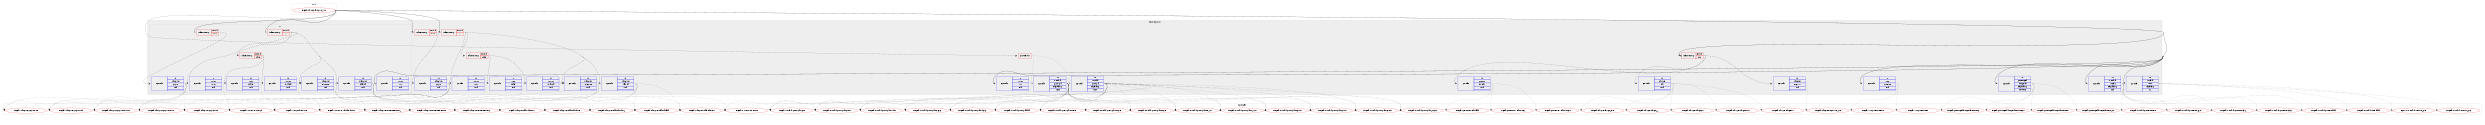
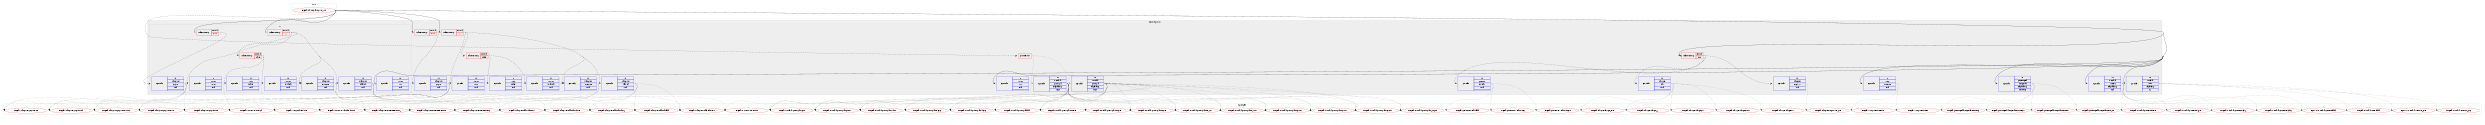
node "portage://sys-devel/autoconf-9999": label "portage://sys-devel/autoconf-9999" -> "graphviz://sys-devel/autoconf-9999"
